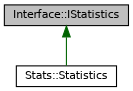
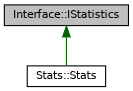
node "Stats::Statistics": label "Stats::Statistics" -> "Stats::Stats"
